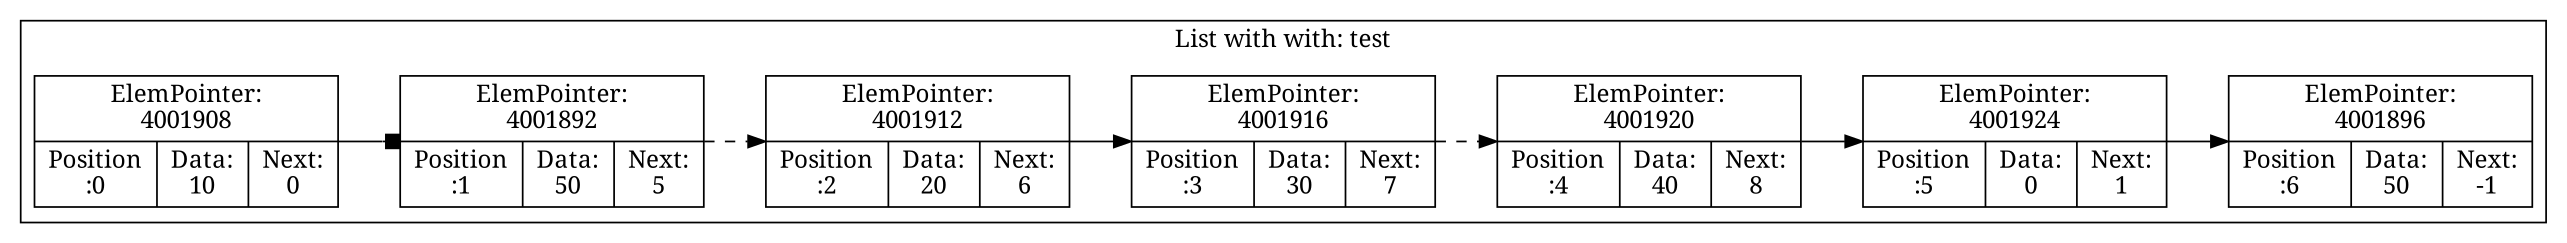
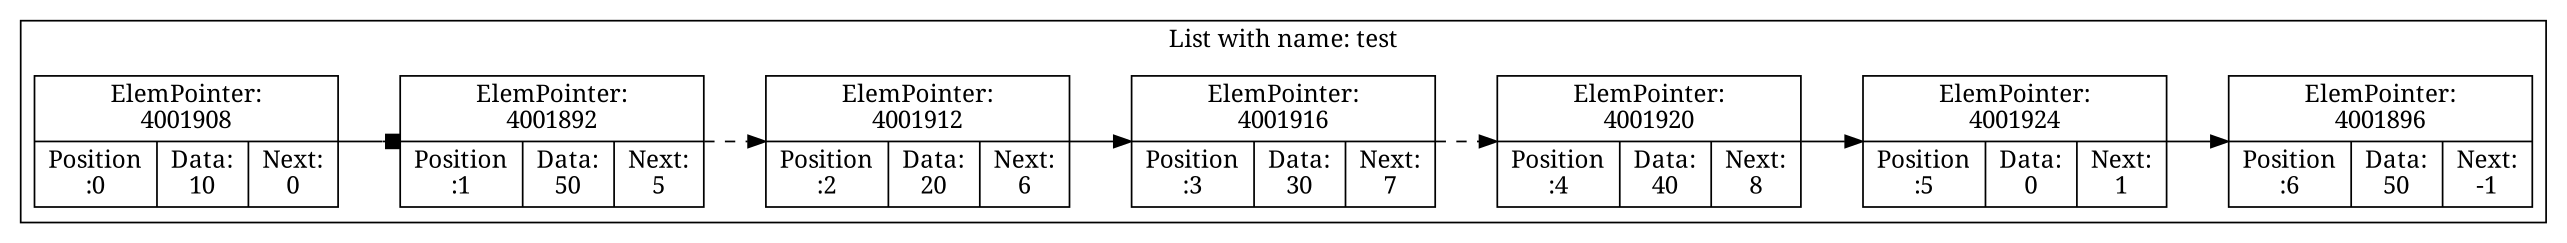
cluster "List with with: test": label "List with with: test" -> "List with name: test"
